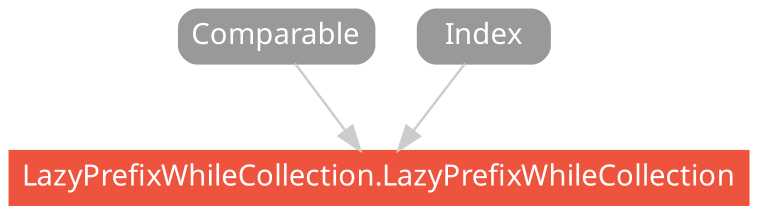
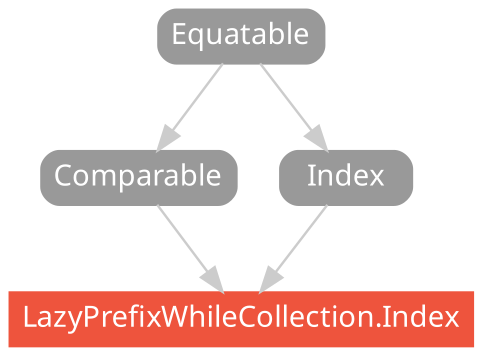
node "Equatable": added
node "LazyPrefixWhileCollection.LazyPrefixWhileCollection": label "LazyPrefixWhileCollection.LazyPrefixWhileCollection" -> "LazyPrefixWhileCollection.Index"
